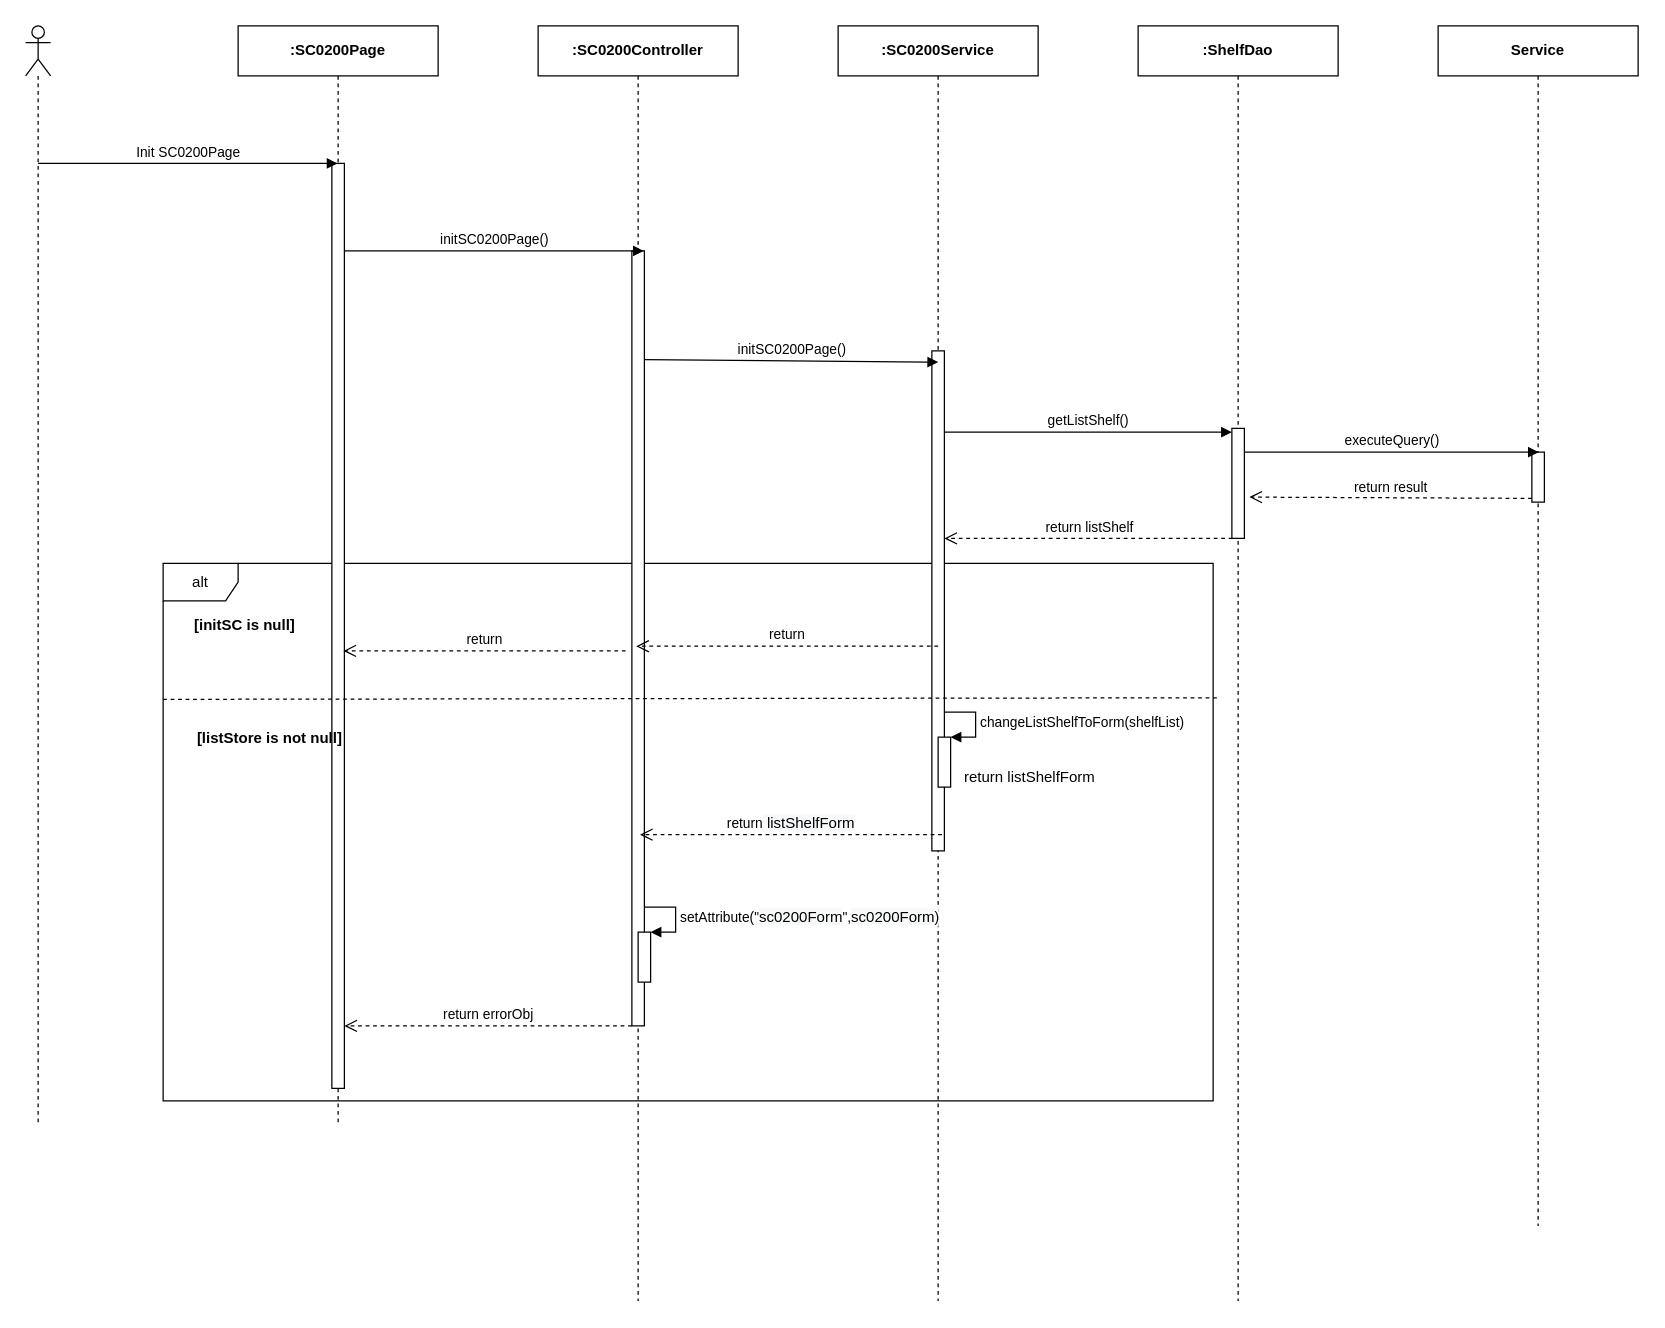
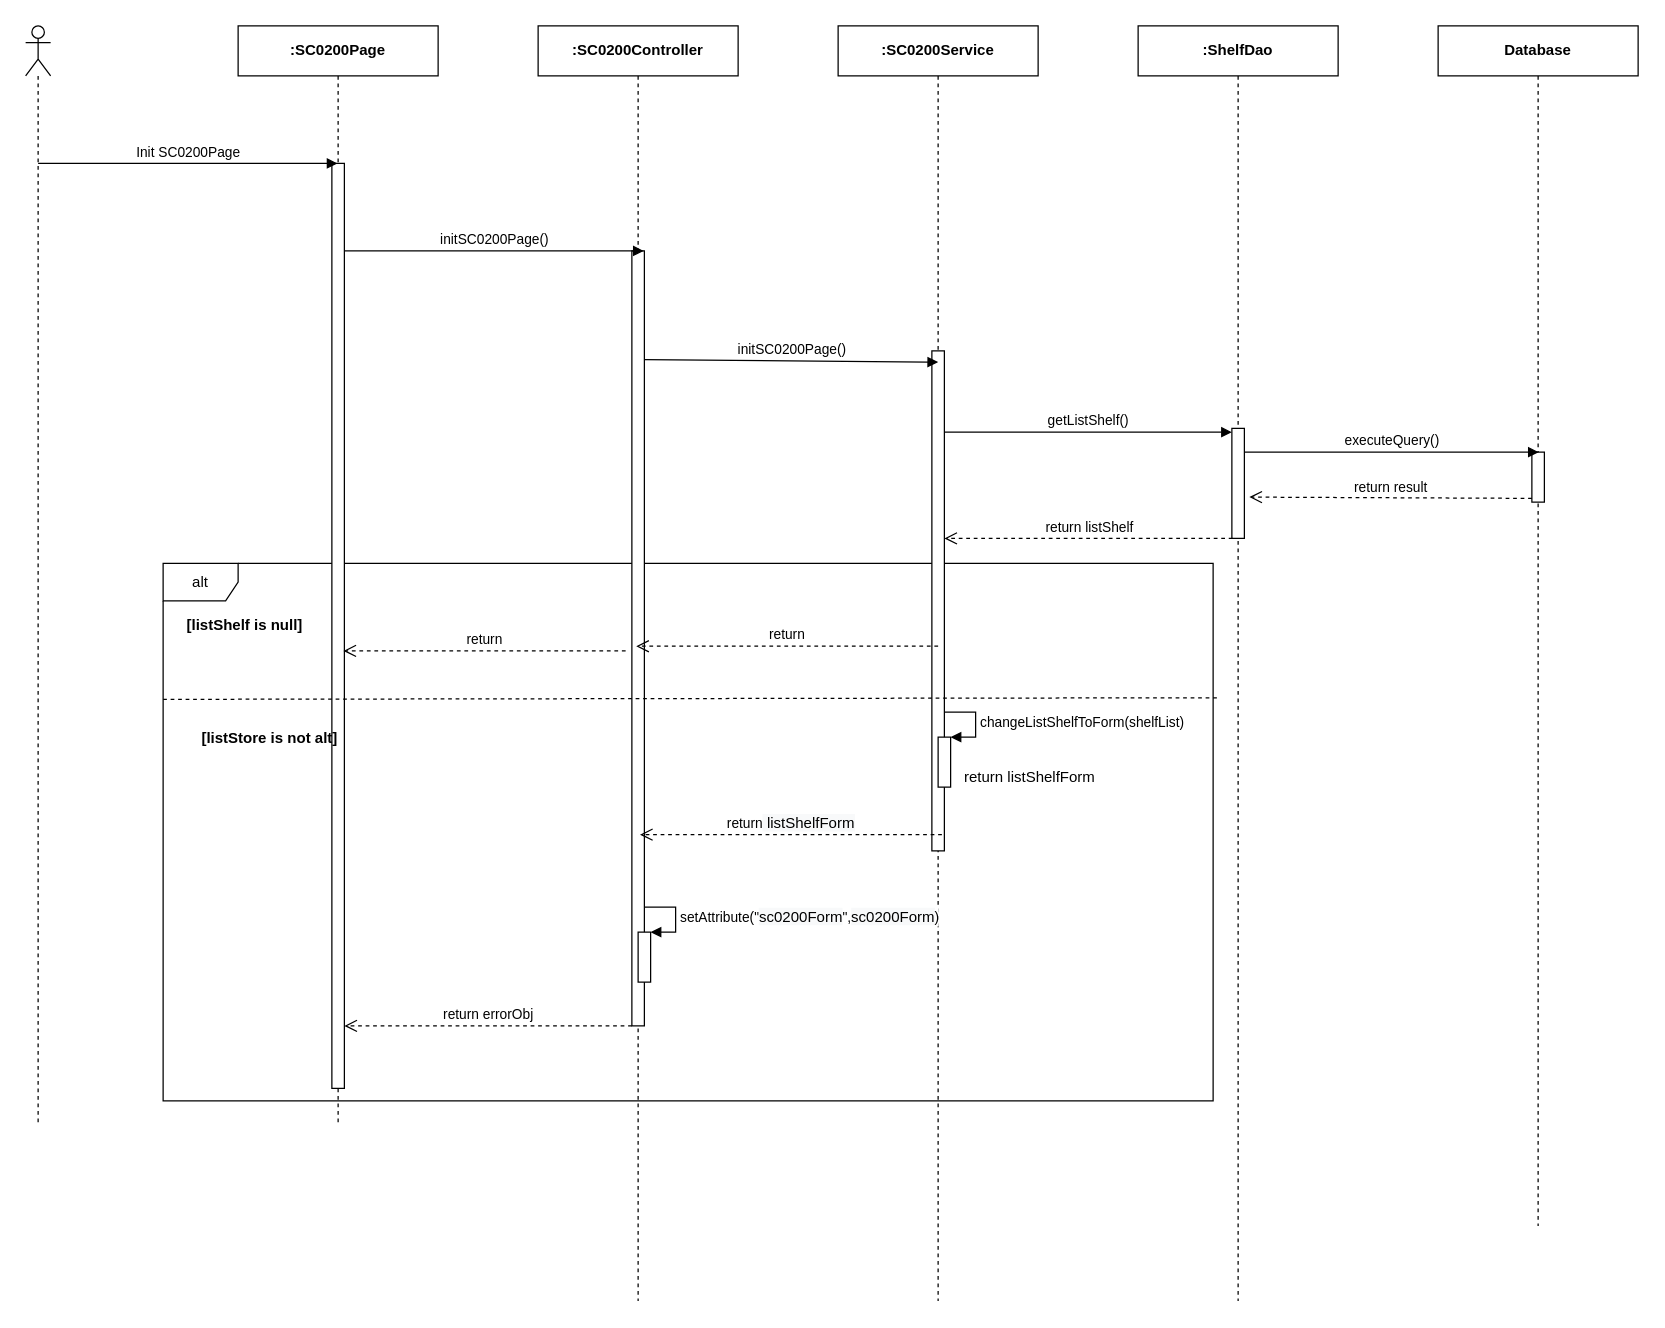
node "Service": label "Service" -> "Database"
node "[initSC is null]": label "[initSC is null]" -> "[listShelf is null]"
node "[listStore is not null]": label "[listStore is not null]" -> "[listStore is not alt]"
